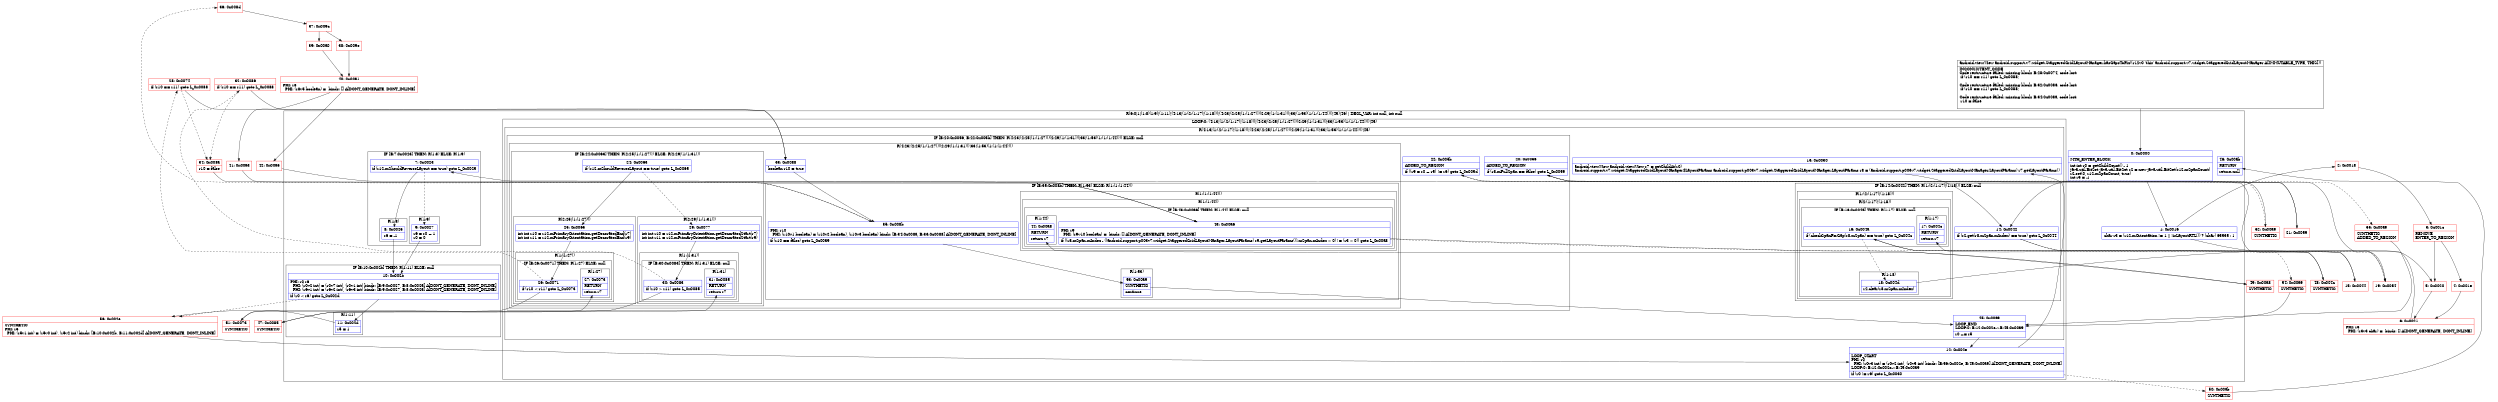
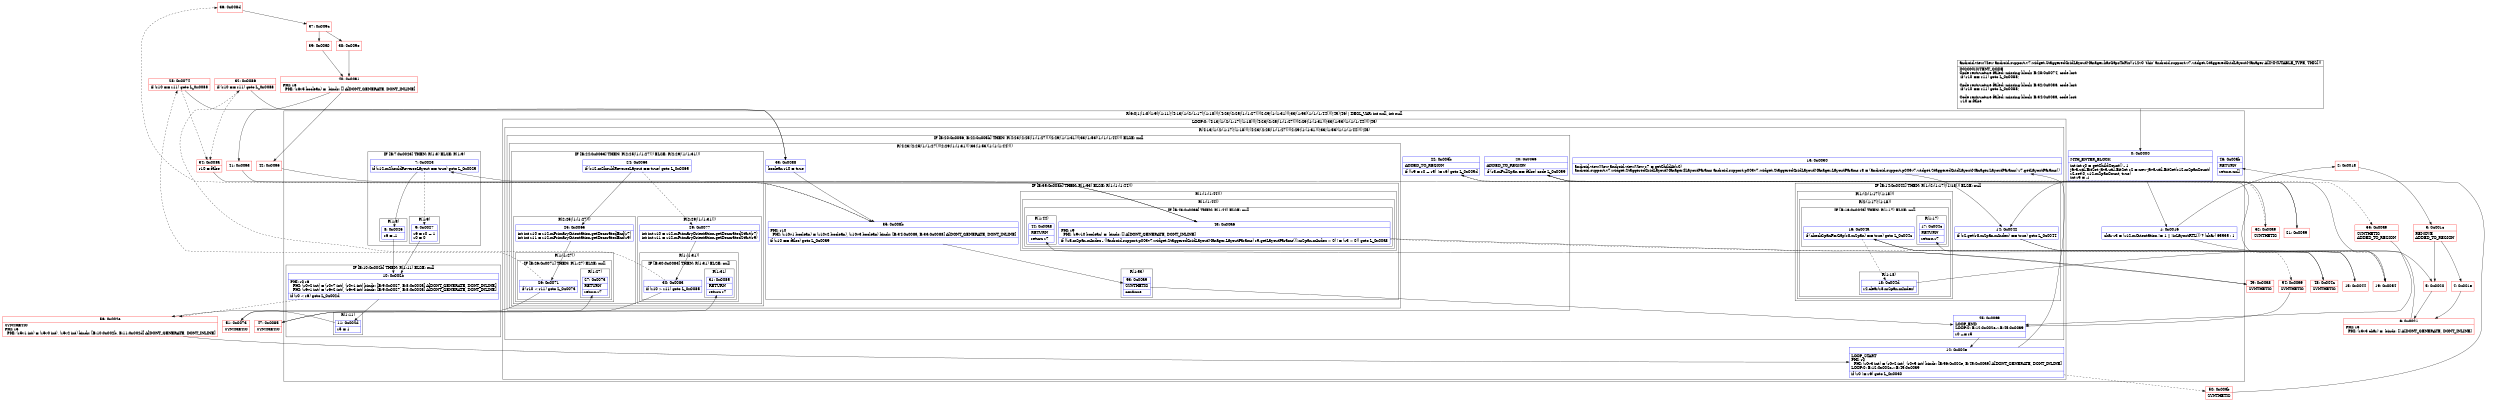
node "20: 0x0056": text "if (r8.mFullSpan == false) goto L_0x0059" -> "if (r8.mFullSpan == false) code L_0x0059"
node "3: 0x001c": text "ENTER_TO_REGION" -> "ADDED_TO_REGION"
